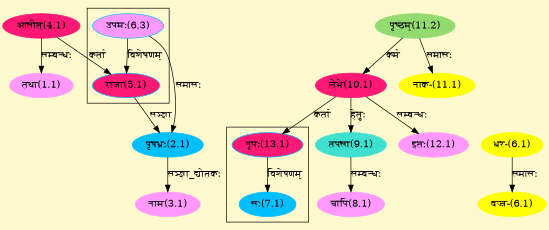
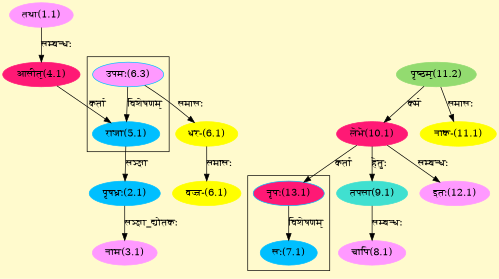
edge "आसीत्(4.1)" -> "तथा(1.1)": reversed
edge "उपमः(6.3)" -> "पृषध्रः(2.1)": now "उपमः(6.3)" -> "धर-(6.1)"
node "राजा(5.1)": fillcolor #ff1975 -> #00bfff
